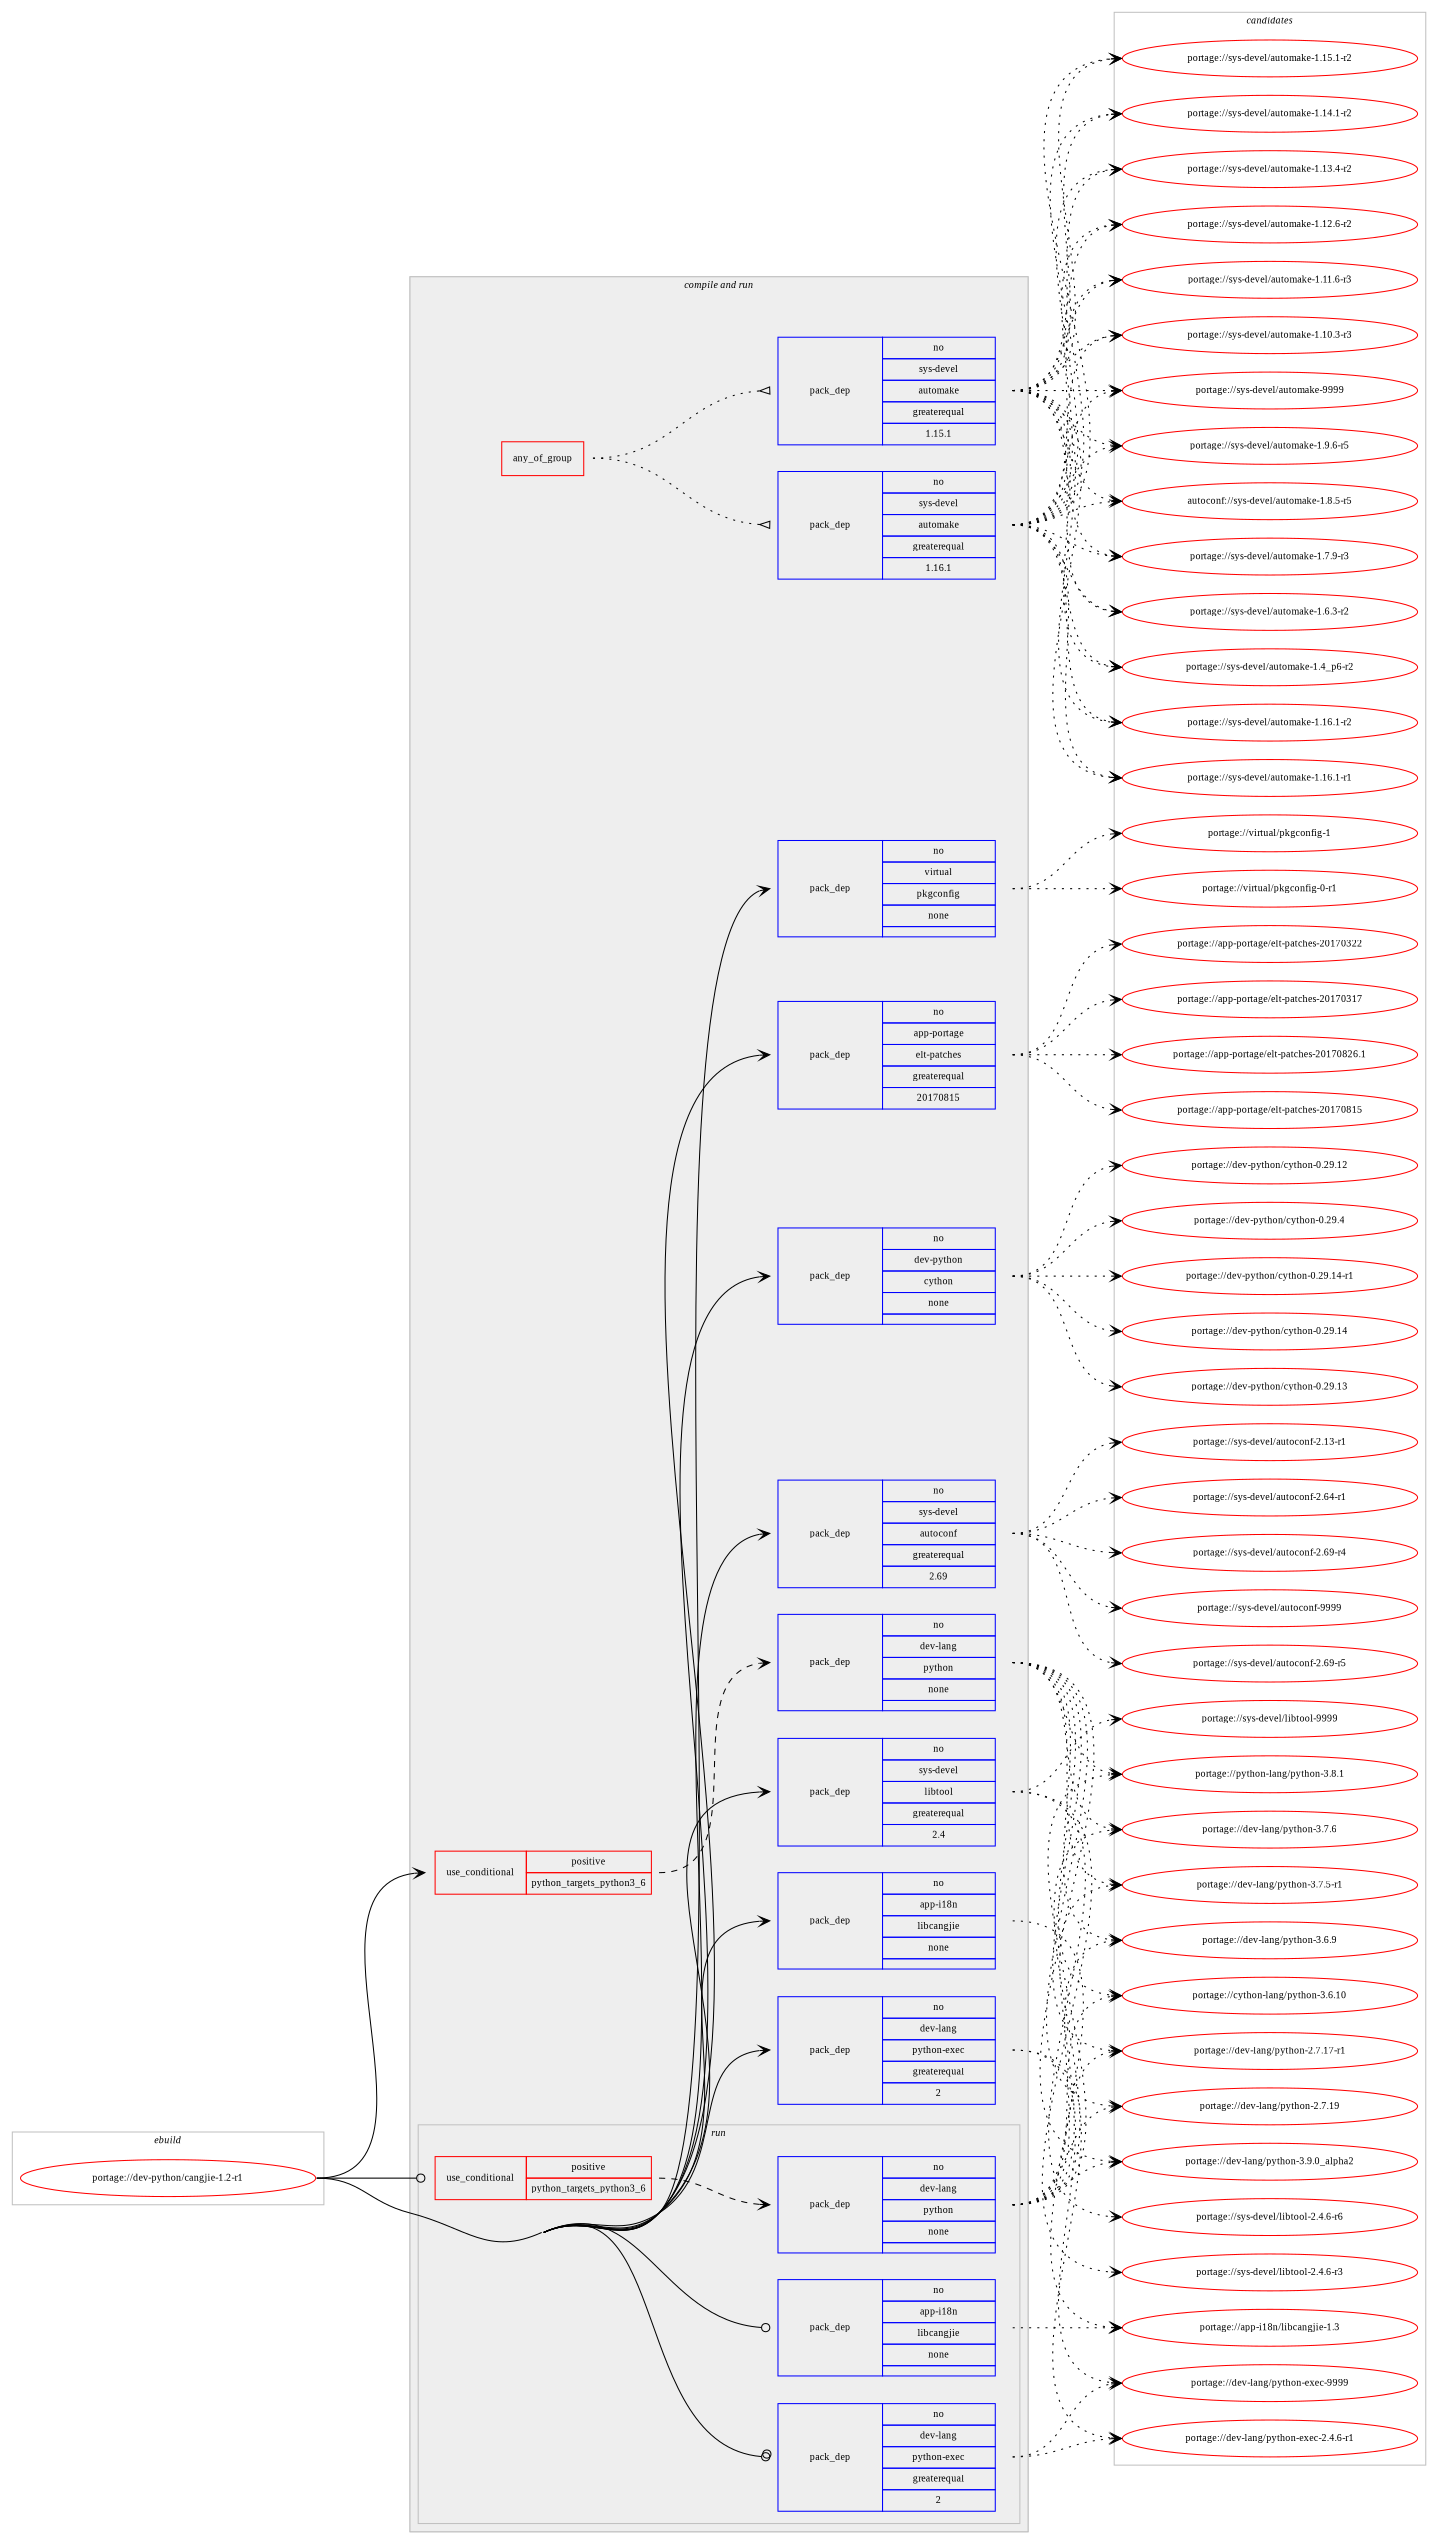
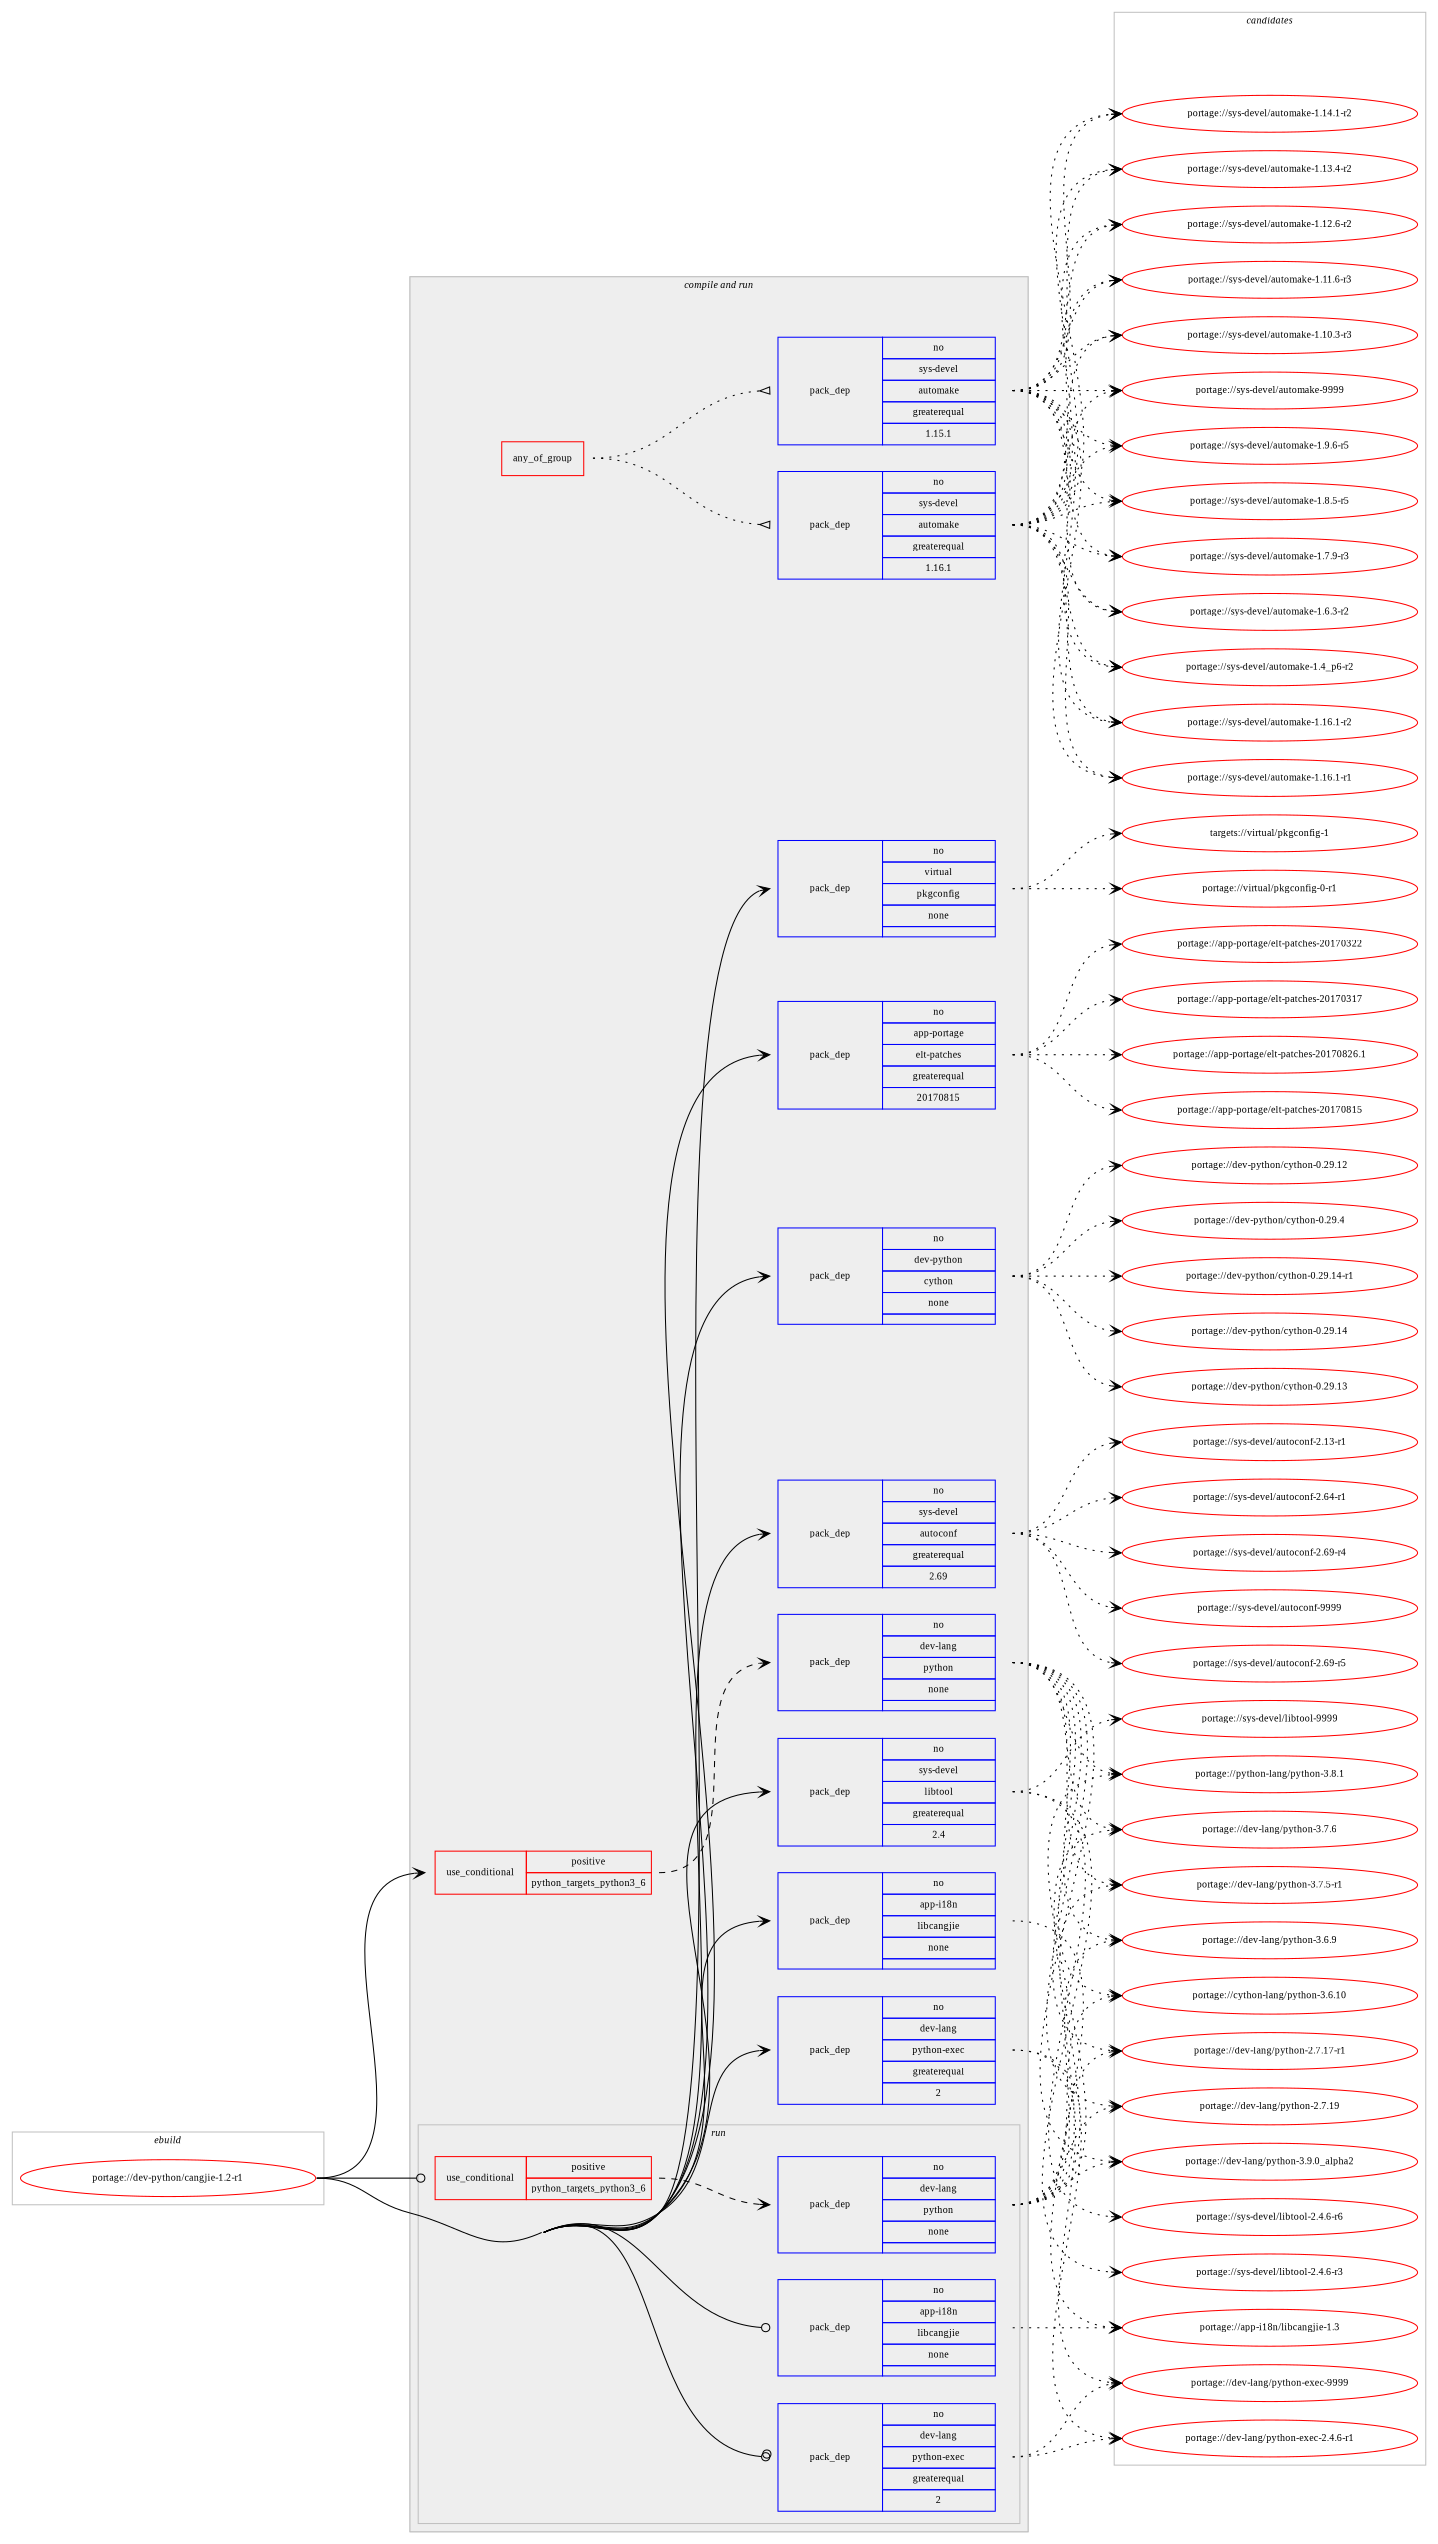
node "portage://sys-devel/automake-1.15.1-r2": removed
node "autoconf://sys-devel/automake-1.8.5-r5": label "autoconf://sys-devel/automake-1.8.5-r5" -> "portage://sys-devel/automake-1.8.5-r5"
node "portage://virtual/pkgconfig-1": label "portage://virtual/pkgconfig-1" -> "targets://virtual/pkgconfig-1"
